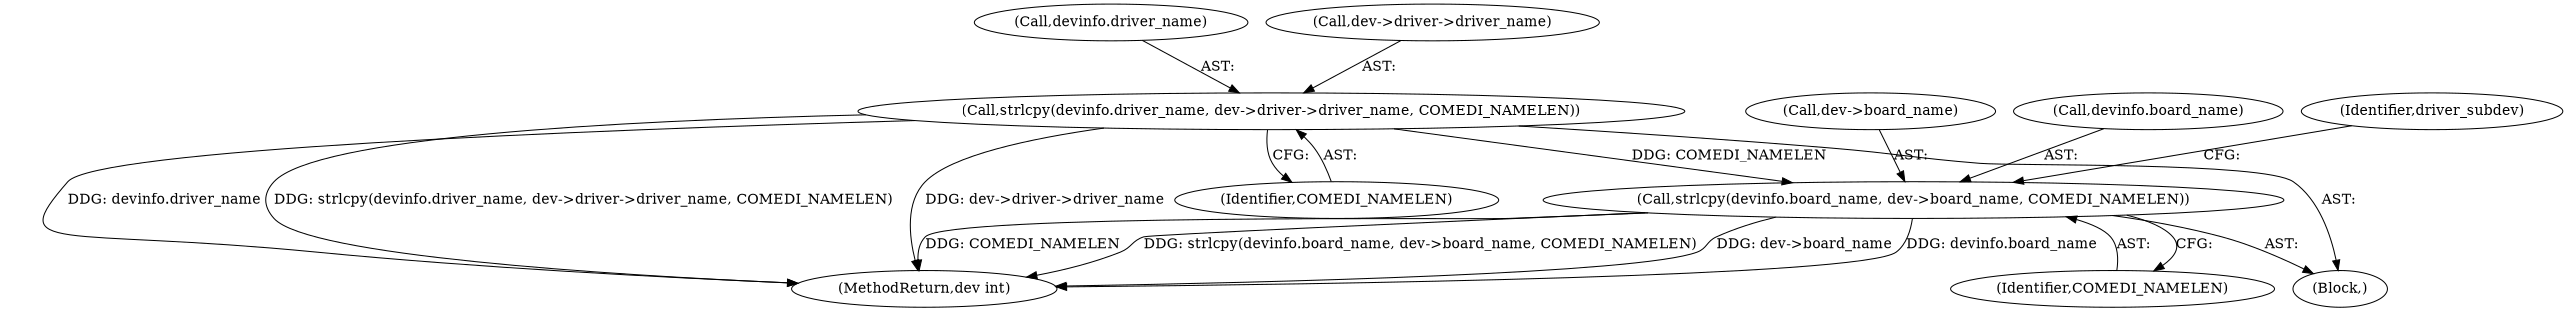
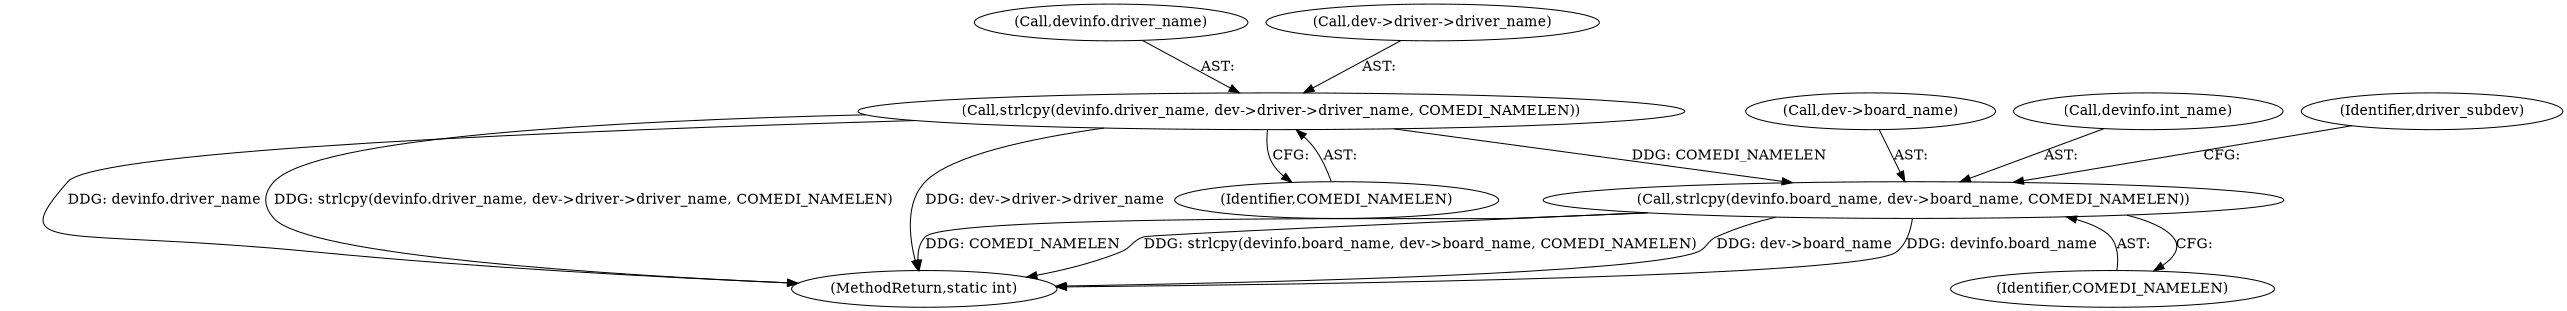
node "(Call,devinfo.board_name)": label "(Call,devinfo.board_name)" -> "(Call,devinfo.int_name)"
node "(MethodReturn,dev int)": label "(MethodReturn,dev int)" -> "(MethodReturn,static int)"
node "(Block,)": removed
